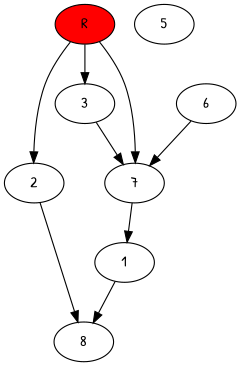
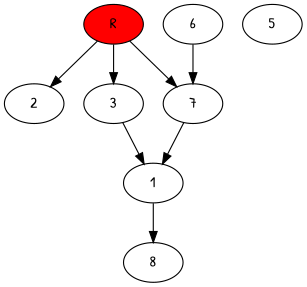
edge "3" -> "7": now "3" -> "1"
edge "2" -> "8": removed
